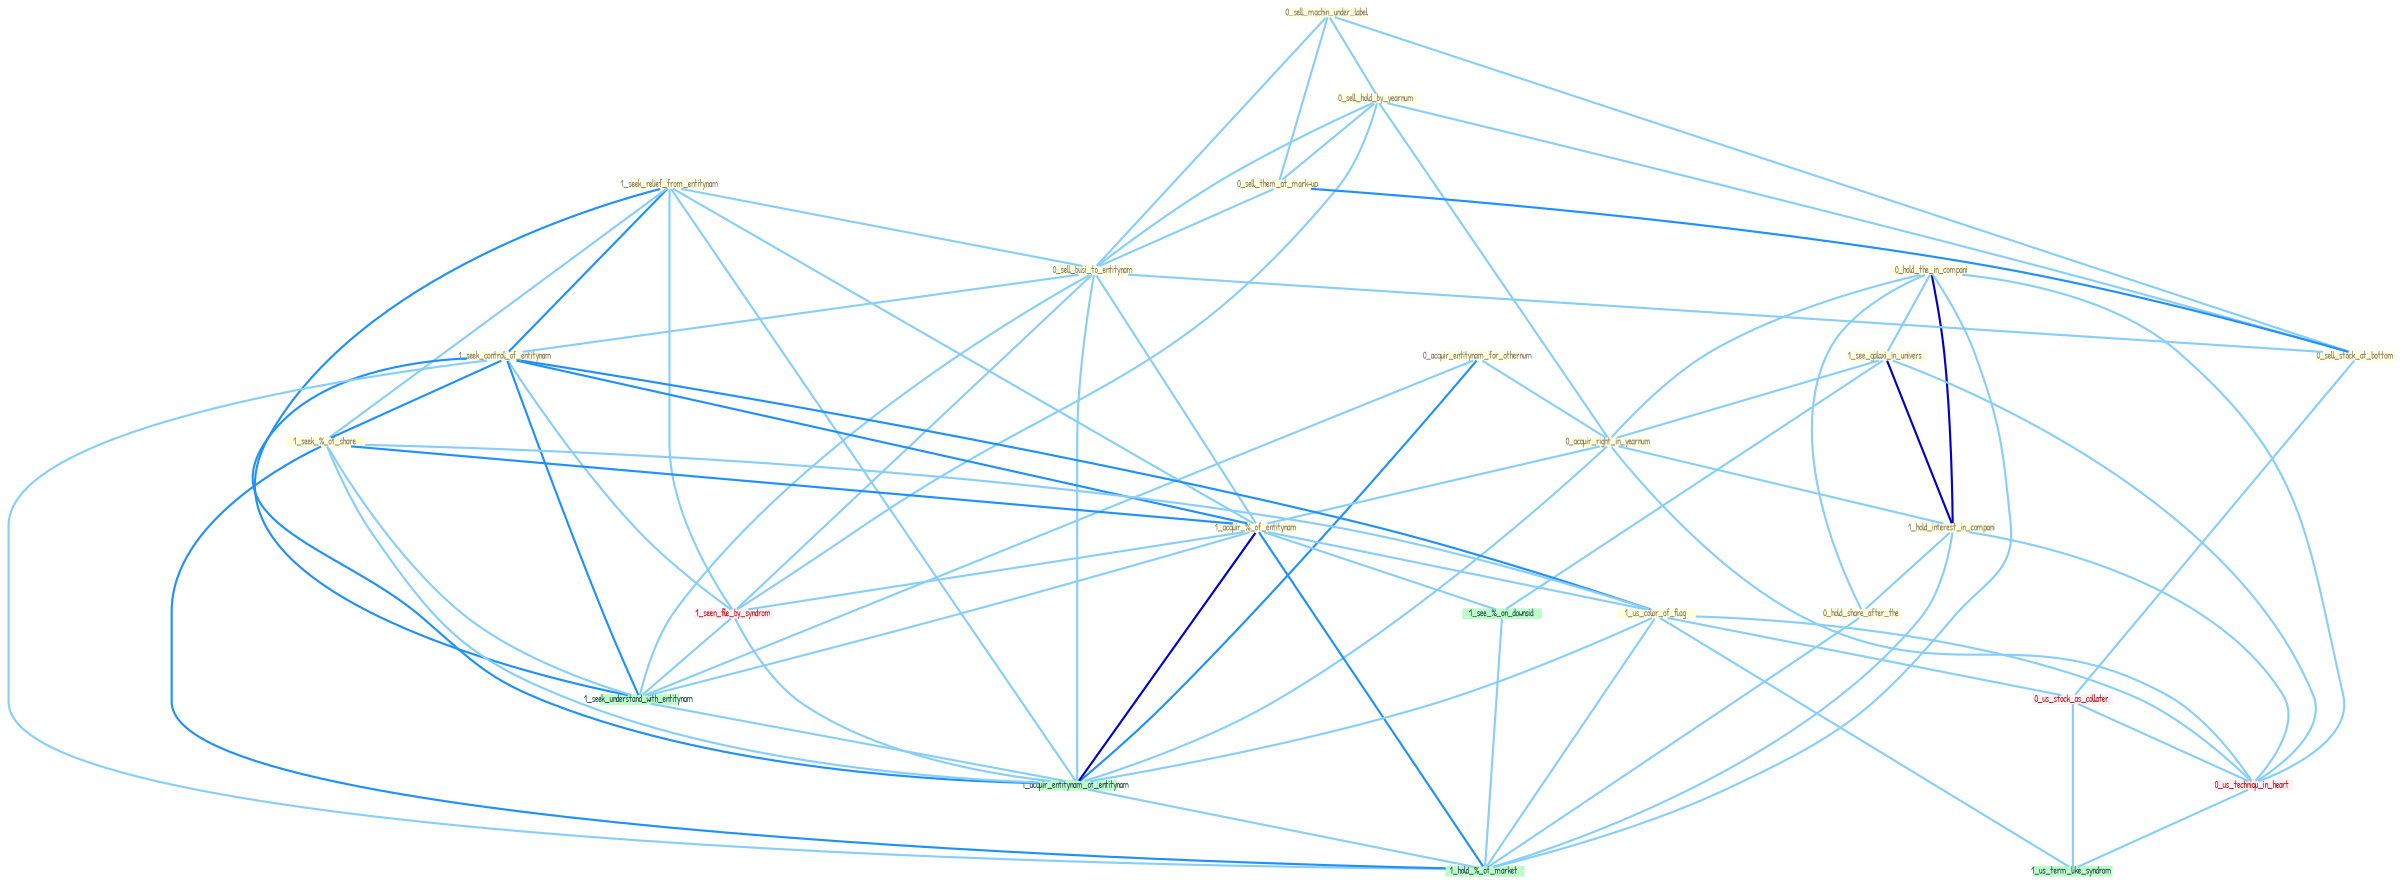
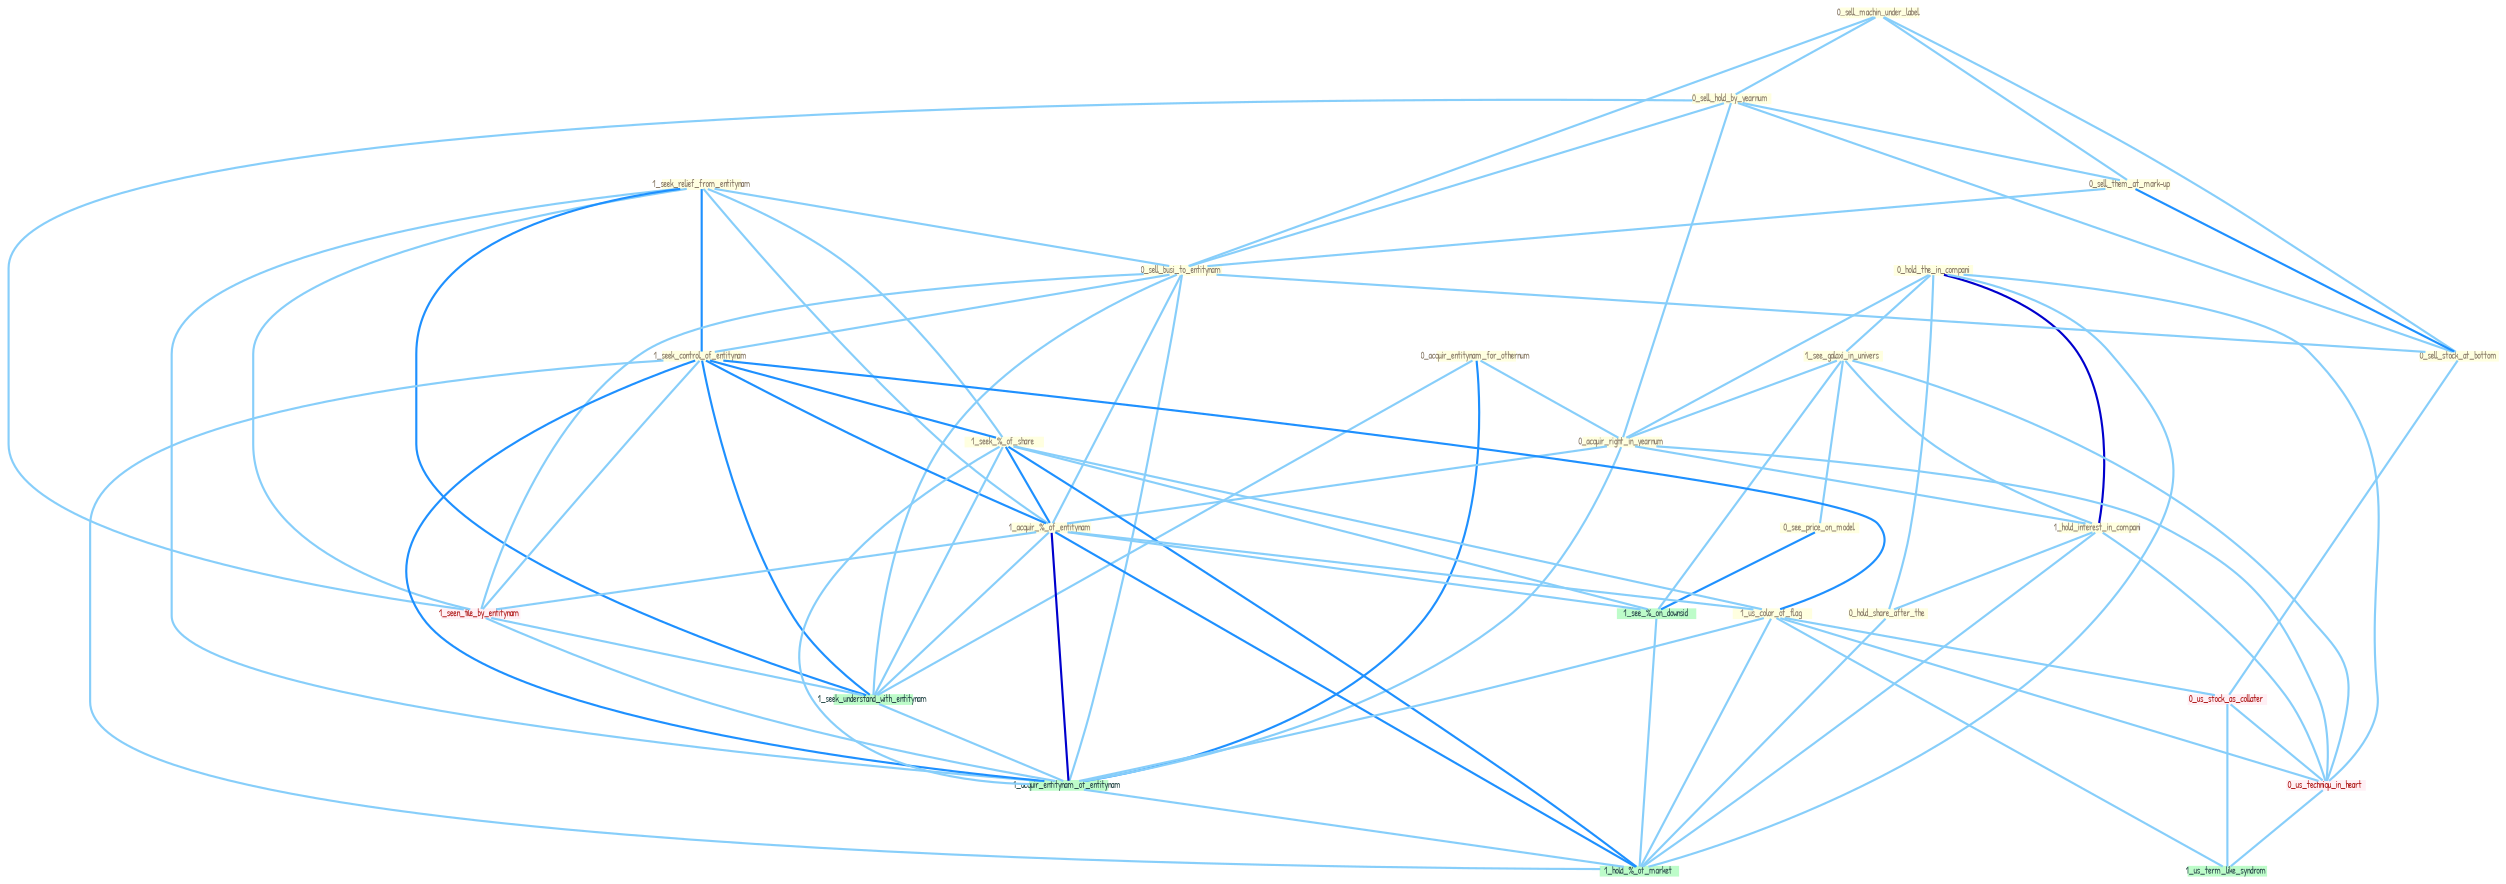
edge "1_see_galaxi_in_univers" -- "1_hold_interest_in_compani": color #0000cd -> #87cefa
node "0_see_price_on_model": added
edge "1_seek_%_of_share" -- "1_see_%_on_downsid": added
node "1_seen_file_by_syndrom": label "1_seen_file_by_syndrom" -> "1_seen_file_by_entitynam"
